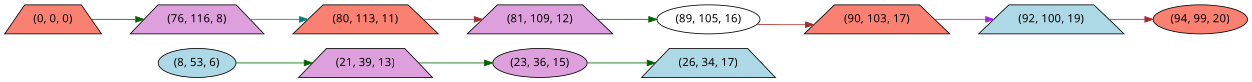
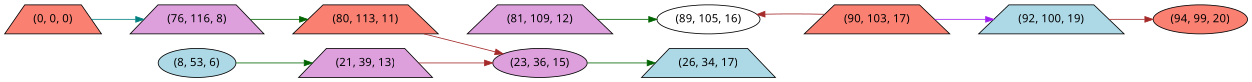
edge "(0, 0, 0)" -> "(76, 116, 8)": color darkgreen -> teal
edge "(76, 116, 8)" -> "(80, 113, 11)": color teal -> darkgreen
edge "(80, 113, 11)" -> "(81, 109, 12)": now "(80, 113, 11)" -> "(23, 36, 15)"
edge "(89, 105, 16)" -> "(90, 103, 17)": reversed
edge "(21, 39, 13)" -> "(23, 36, 15)": color darkgreen -> brown
